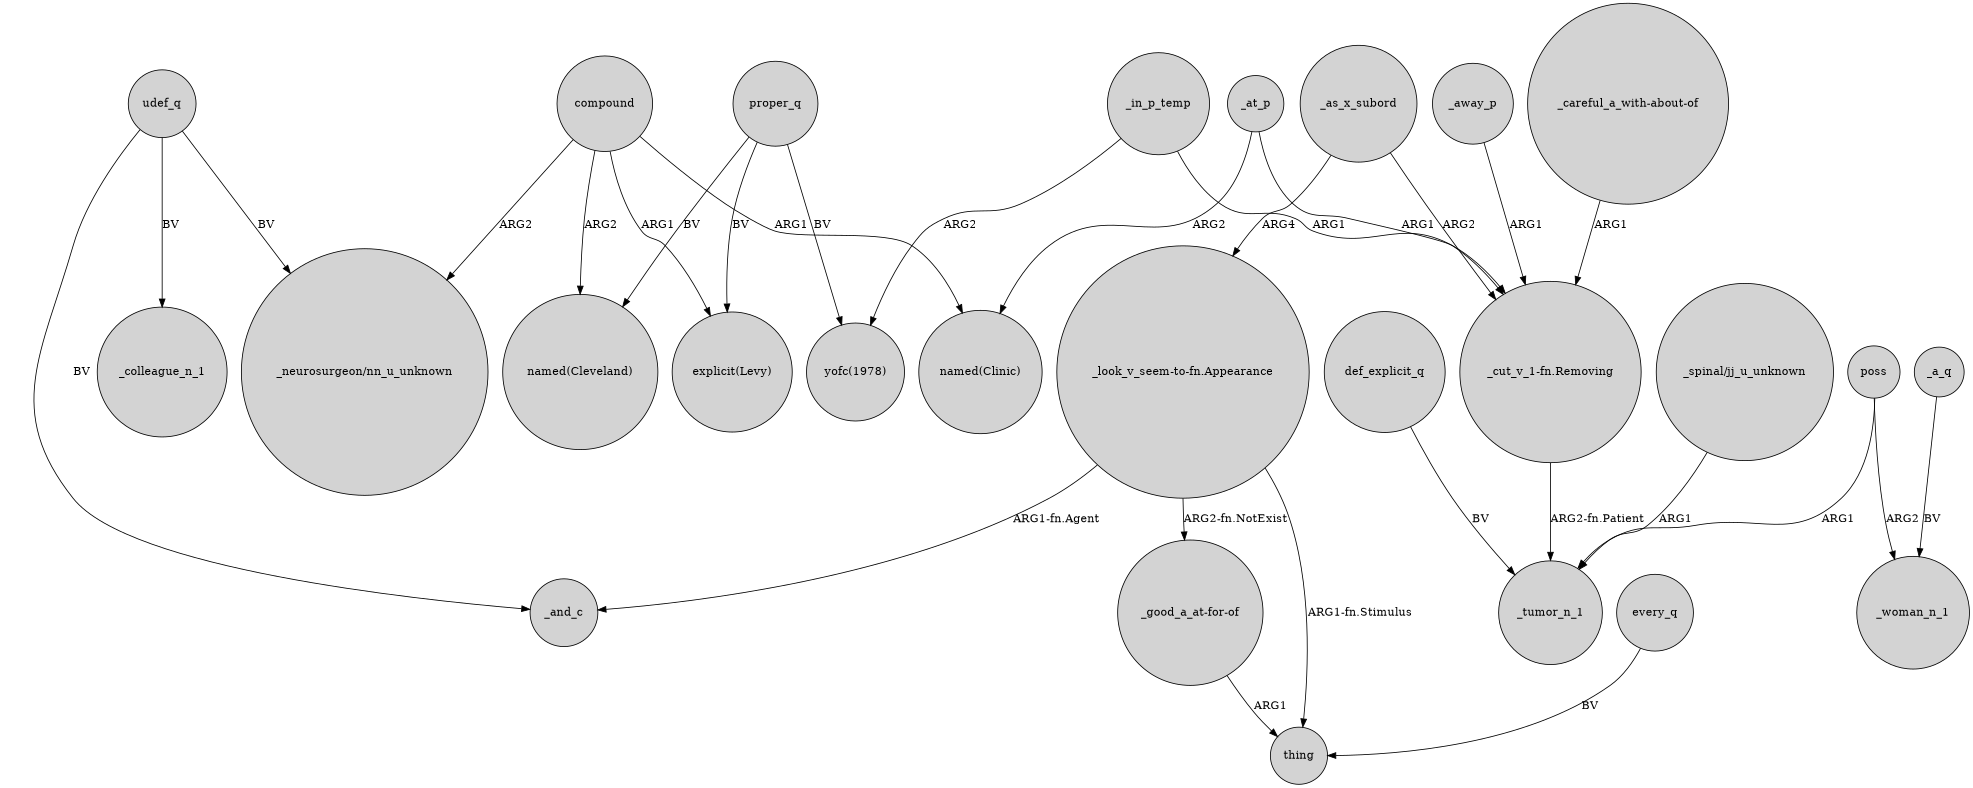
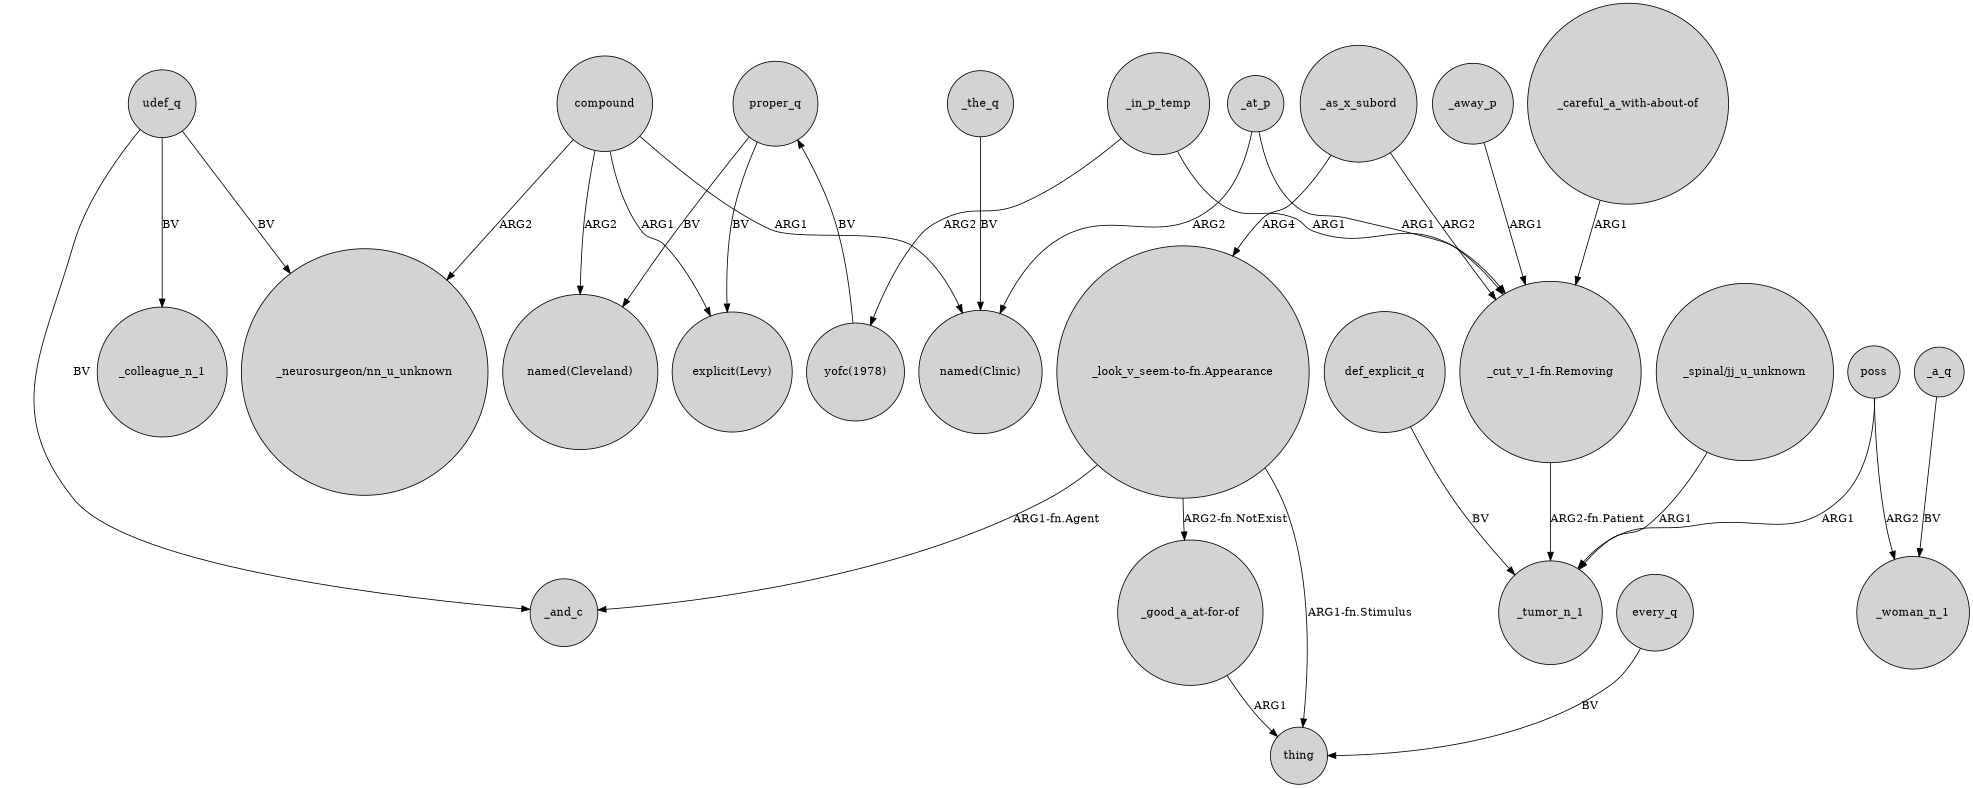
node "_the_q": added
edge "proper_q" -> "yofc(1978)": reversed
